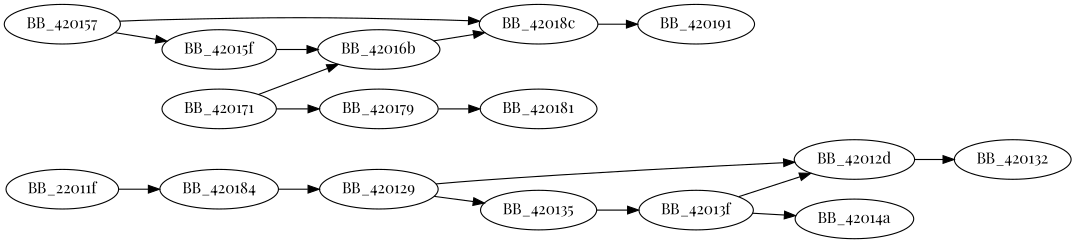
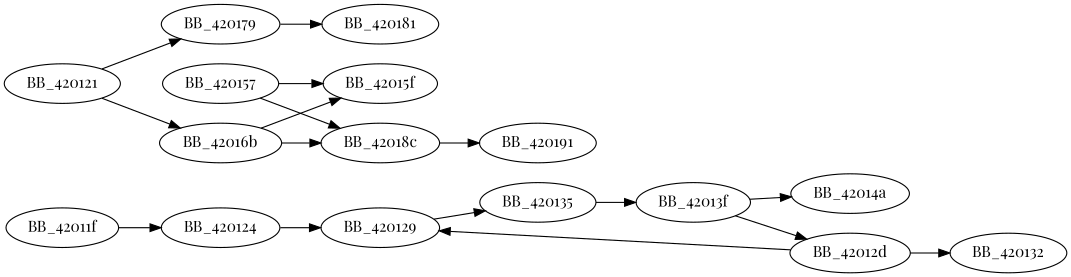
edge "BB_42015f" -> "BB_42016b": reversed
node "BB_420171": label "BB_420171" -> "BB_420121"
edge "BB_420129" -> "BB_42012d": reversed
node "BB_22011f": label "BB_22011f" -> "BB_42011f"
node "BB_420184": label "BB_420184" -> "BB_420124"
